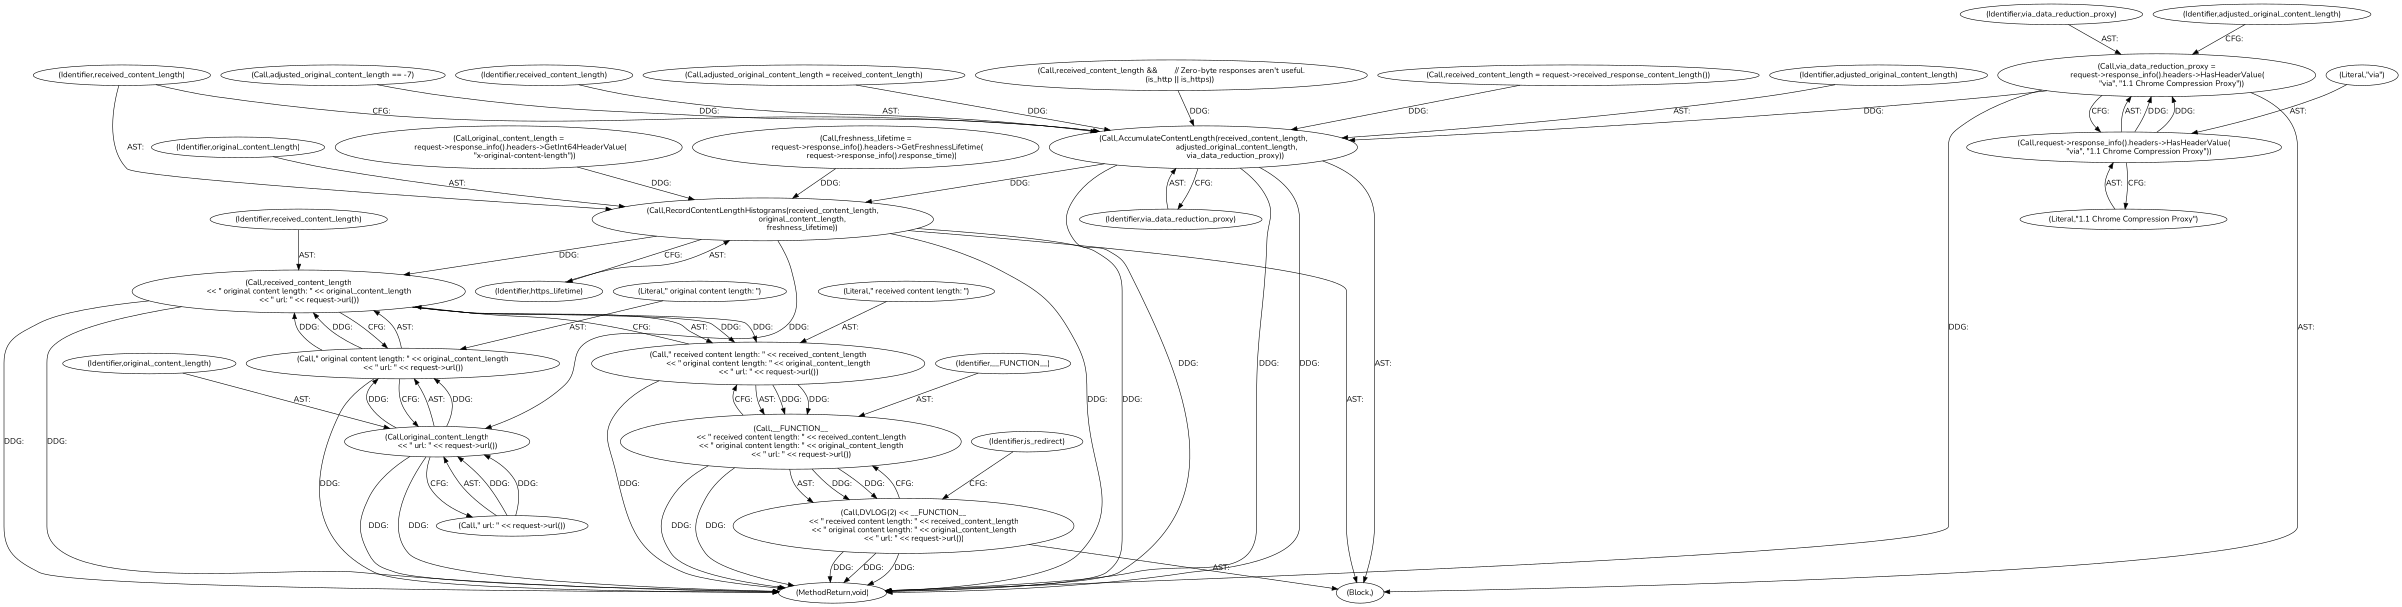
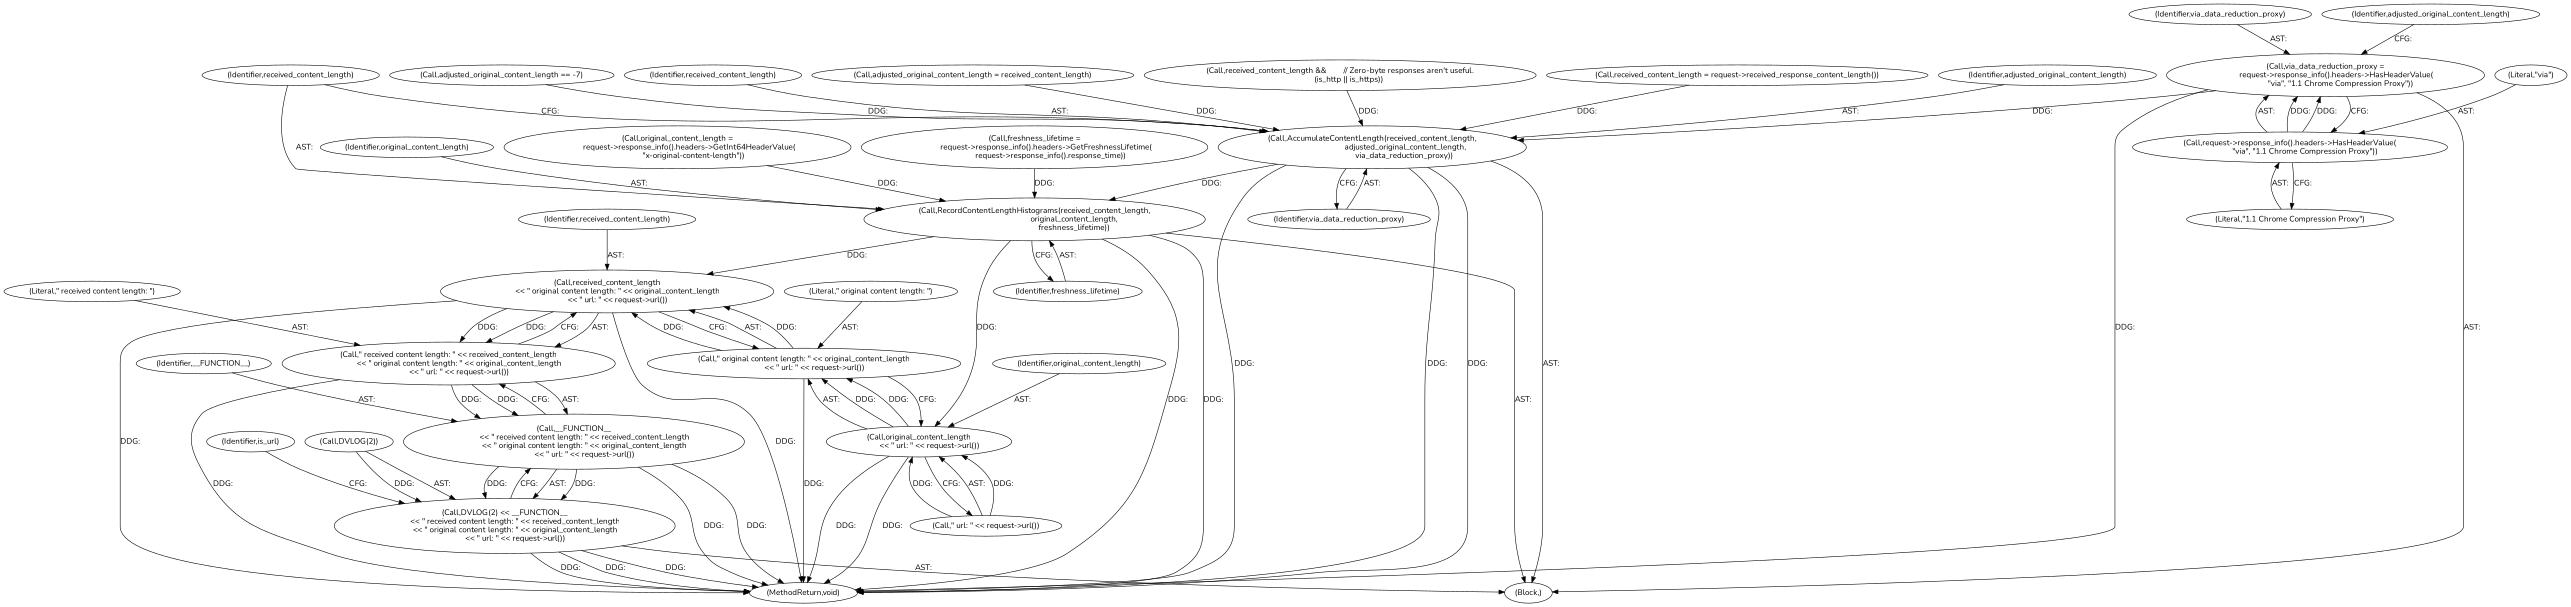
node "(Identifier,https_lifetime)": label "(Identifier,https_lifetime)" -> "(Identifier,freshness_lifetime)"
node "(Call,DVLOG(2))": added
node "(Identifier,is_redirect)": label "(Identifier,is_redirect)" -> "(Identifier,is_url)"
